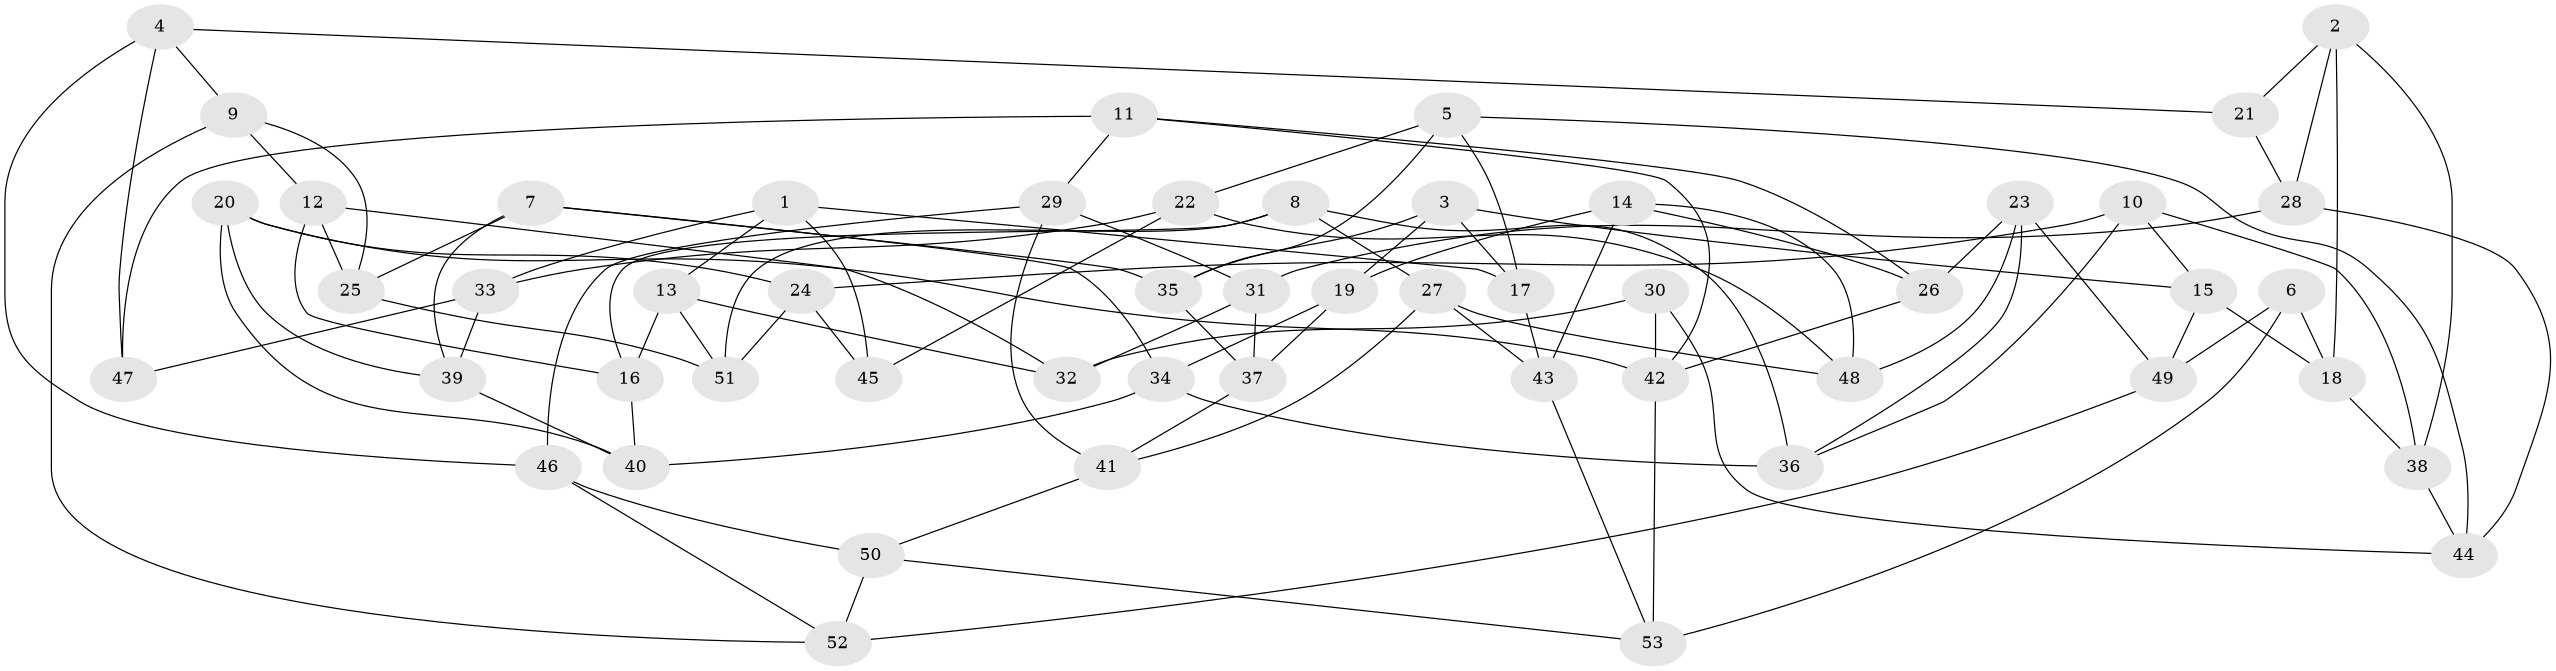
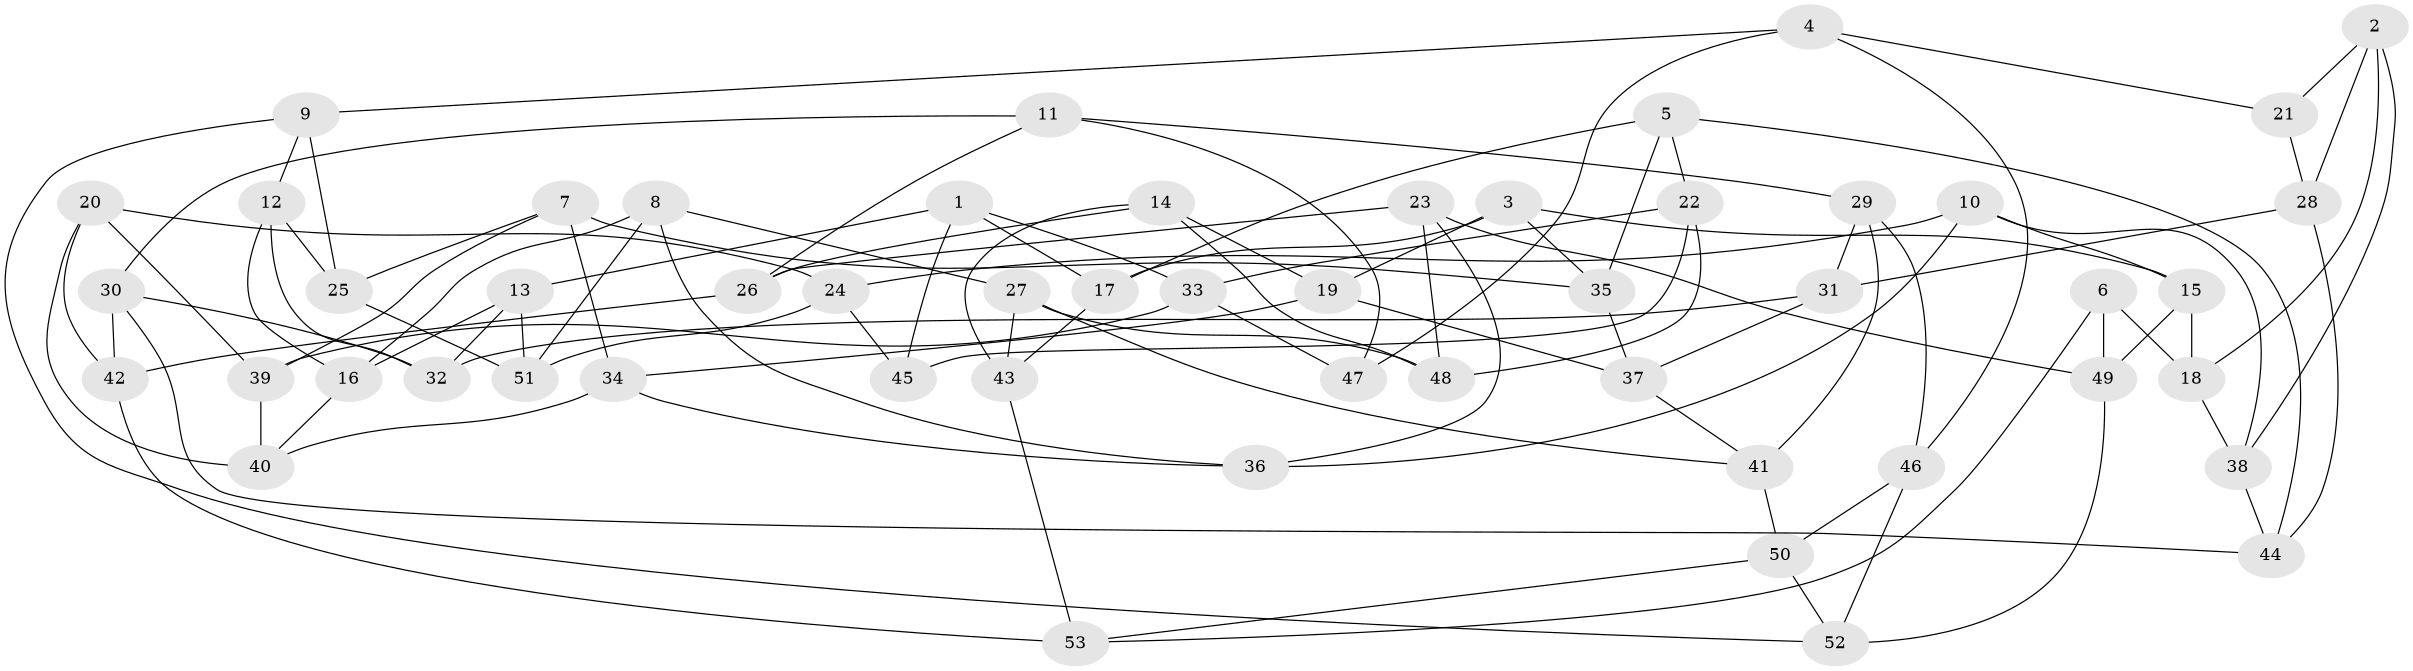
edge "11" -- "42": now "11" -- "30"
